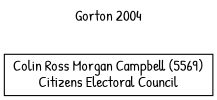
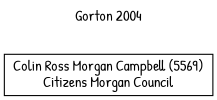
node "Colin Ross Morgan Campbell (5569) Citizens Electoral Council": label "Colin Ross Morgan Campbell (5569) Citizens Electoral Council" -> "Colin Ross Morgan Campbell (5569) Citizens Morgan Council"
